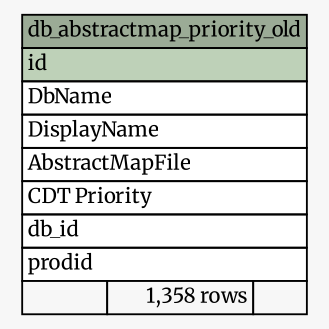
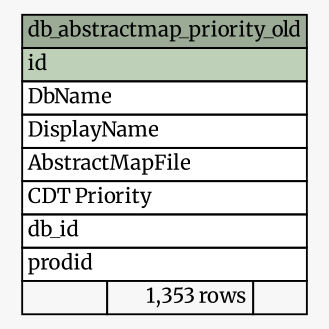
node "db_abstractmap_priority_old": text "1,358 rows" -> "1,353 rows"
